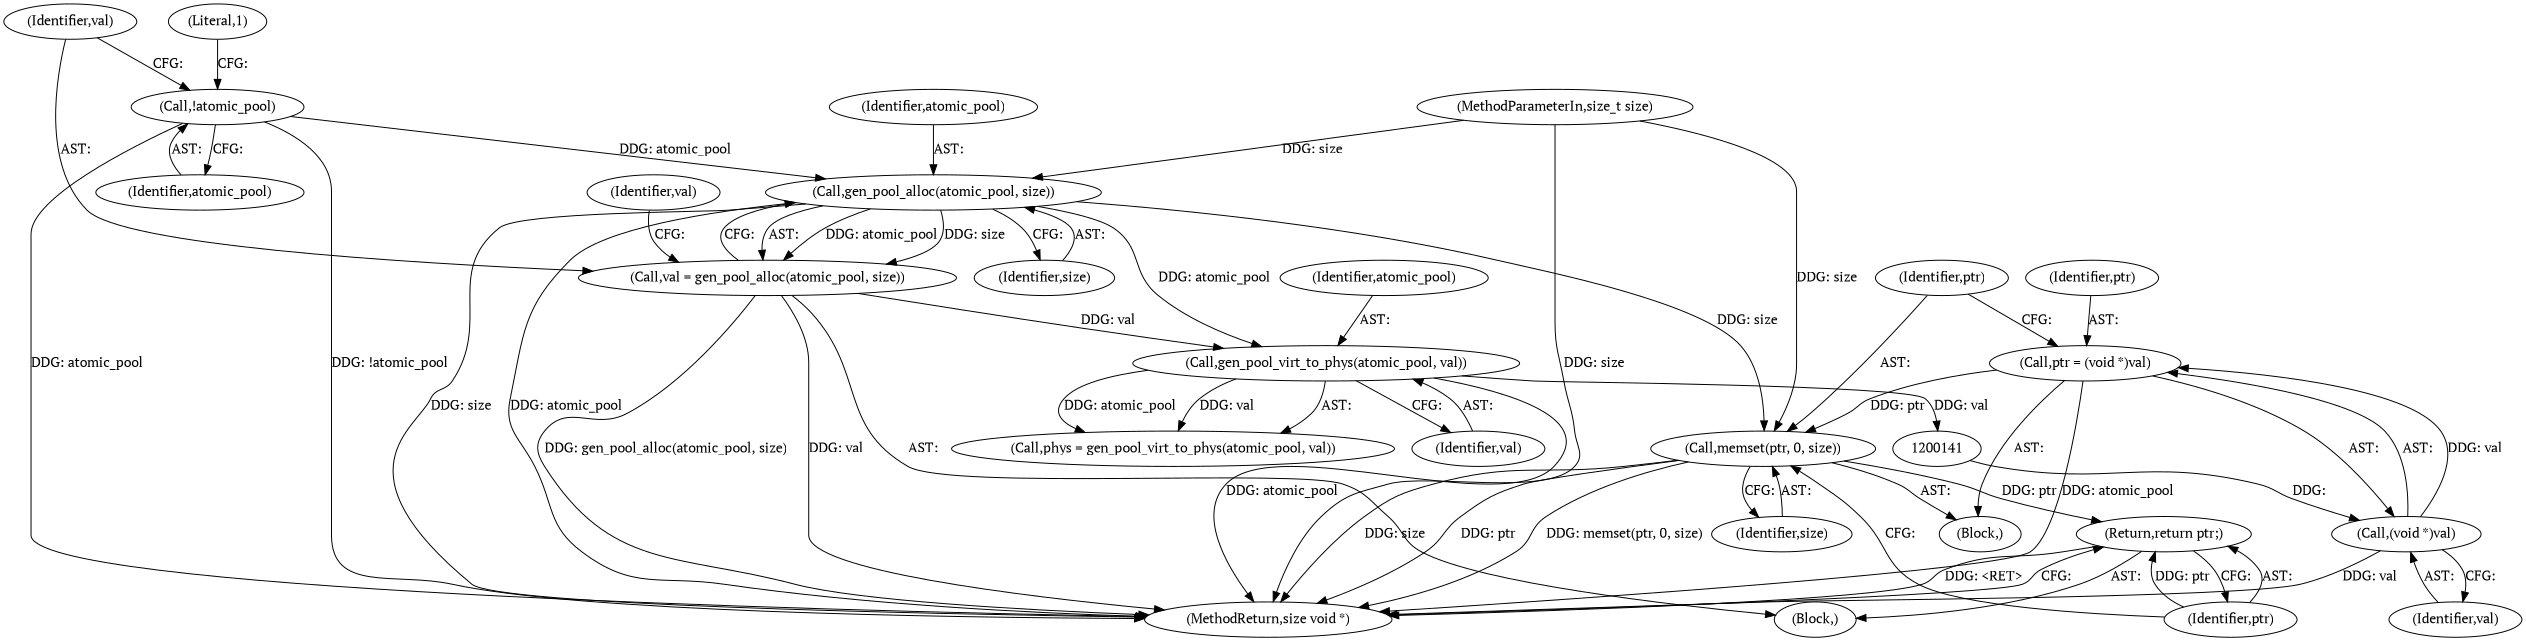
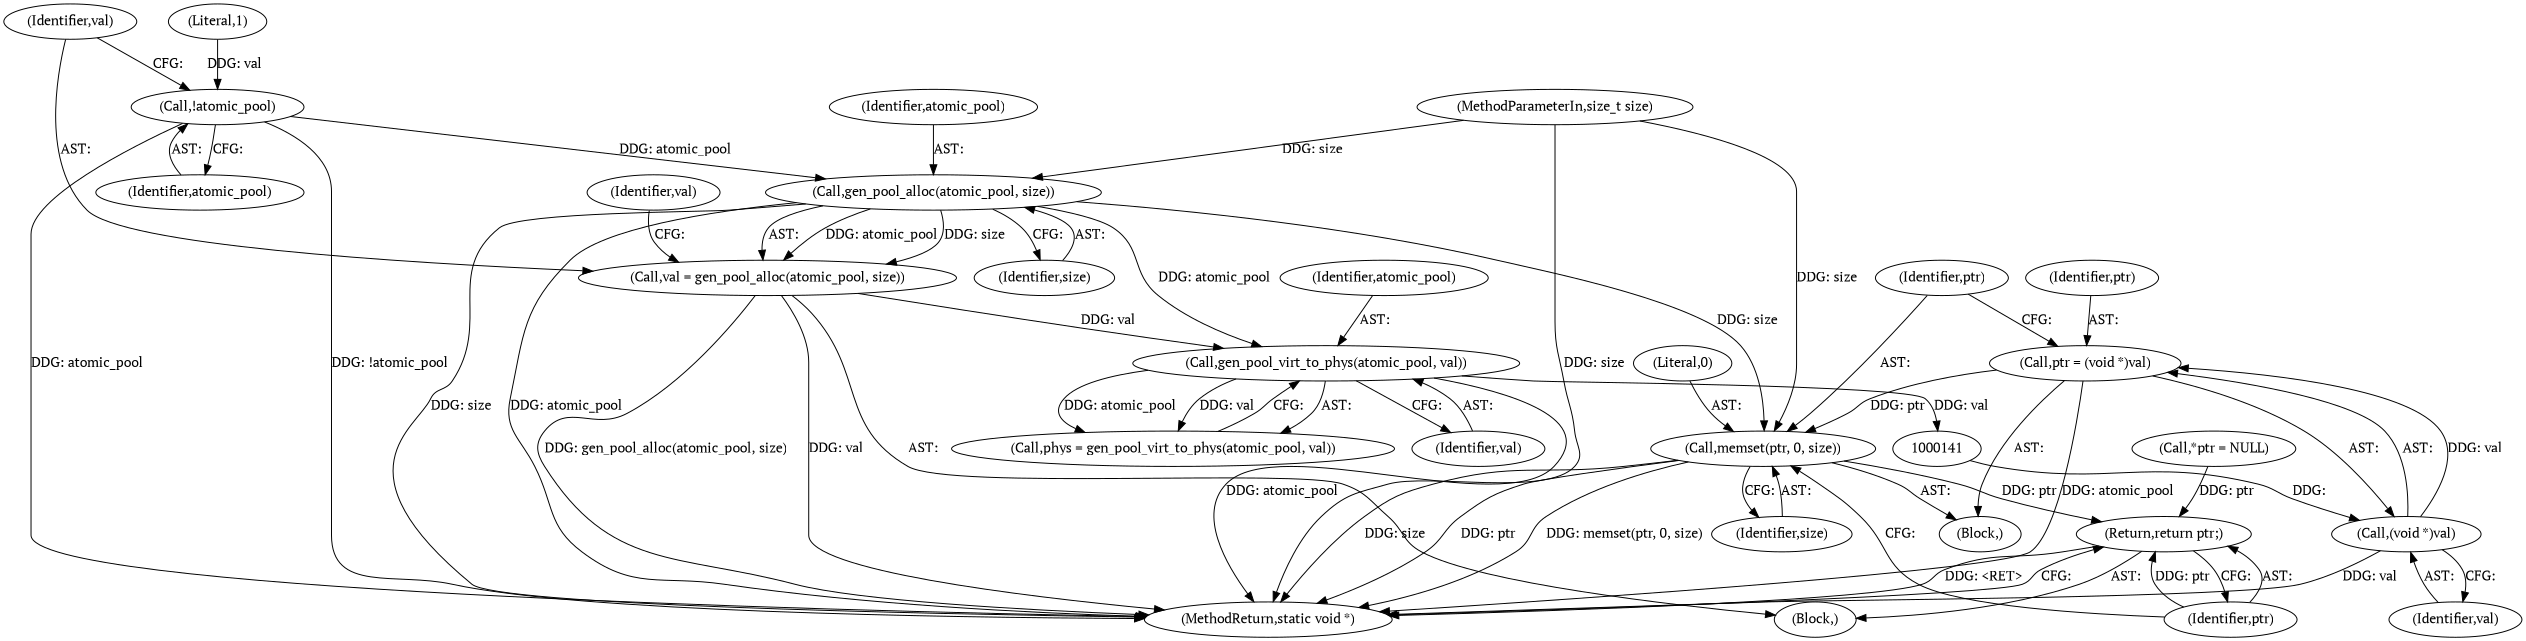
edge "(Literal,1)" -> "(Call,!atomic_pool)": label "CFG: " -> "DDG: val"
edge "(Call,val = gen_pool_alloc(atomic_pool, size))" -> "(Call,gen_pool_alloc(atomic_pool, size))": removed, label "CFG:"
node "(Literal,0)": added
edge "(Call,phys = gen_pool_virt_to_phys(atomic_pool, val))" -> "(Call,gen_pool_virt_to_phys(atomic_pool, val))": added, label "CFG:"
node "1200141": label "1200141" -> "1000141"
node "(Call,*ptr = NULL)": added
node "(MethodReturn,size void *)": label "(MethodReturn,size void *)" -> "(MethodReturn,static void *)"
